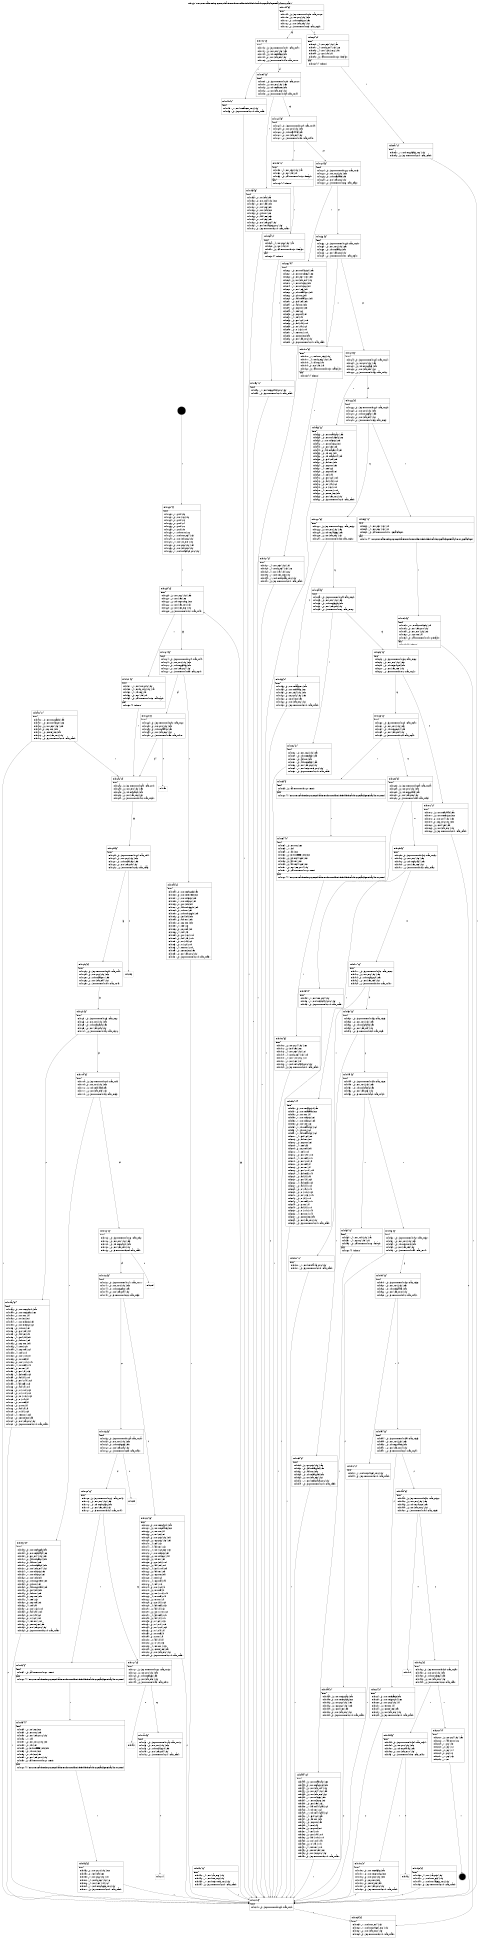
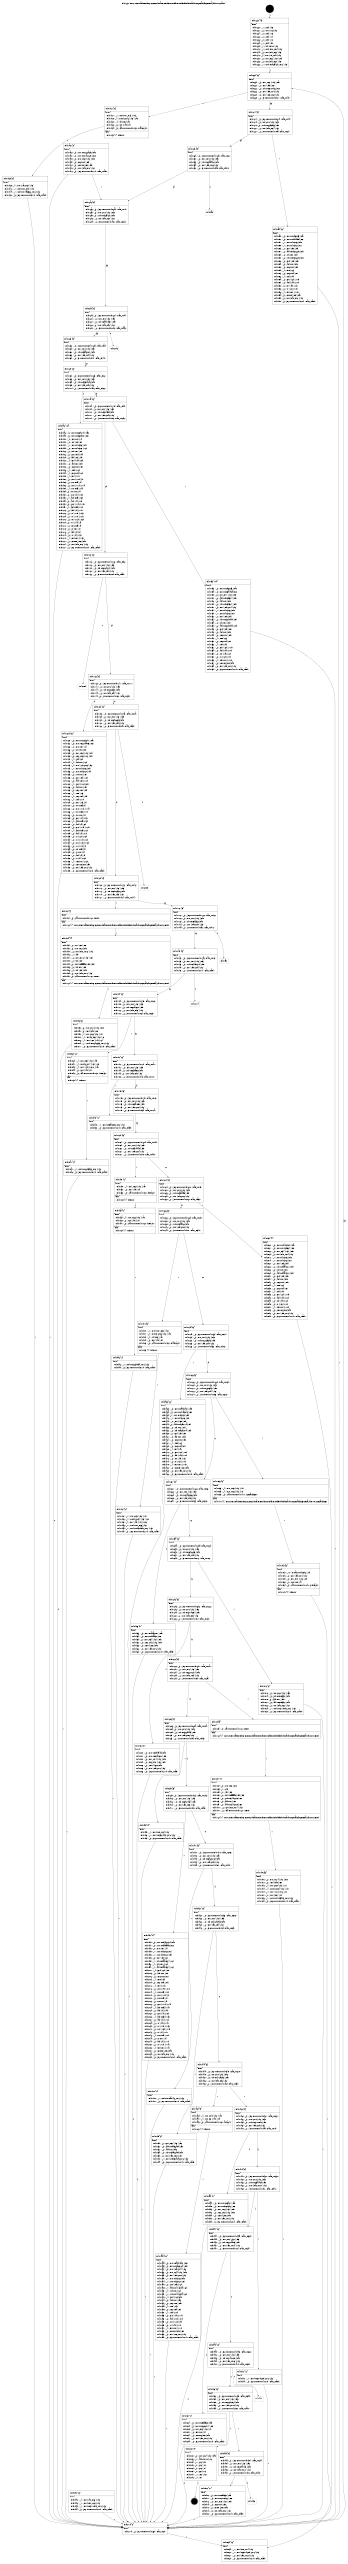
node "0x401d5a [33]": removed
edge "0x401b27 [23]" -> "0x4016a6 [25]": now "0x401b27 [23]" -> "0x401b3e [23]"
edge "0x4017a0 [25]" -> "0x4017b9 [25]": added, label "26"
